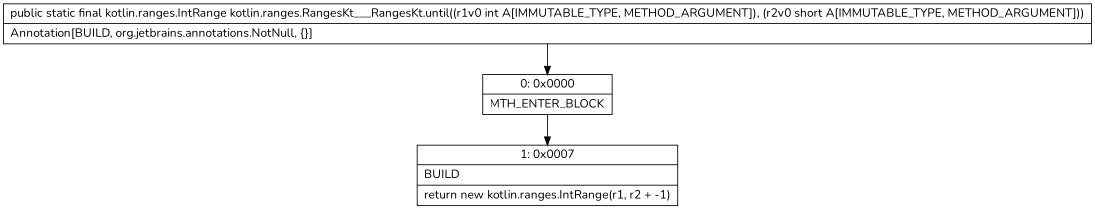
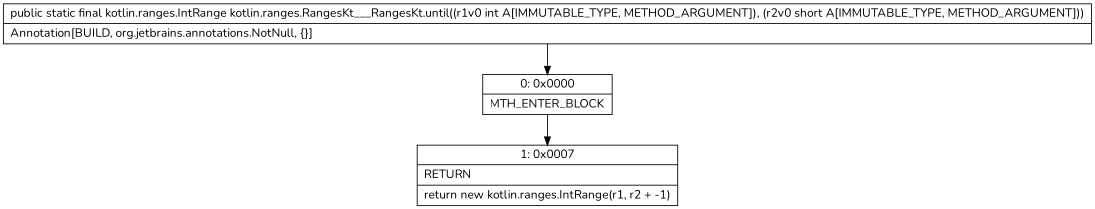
node "1: 0x0007": text "BUILD" -> "RETURN"
